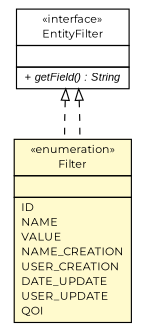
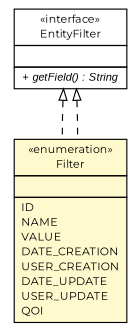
node "Filter": text "NAME_CREATION" -> "DATE_CREATION"
